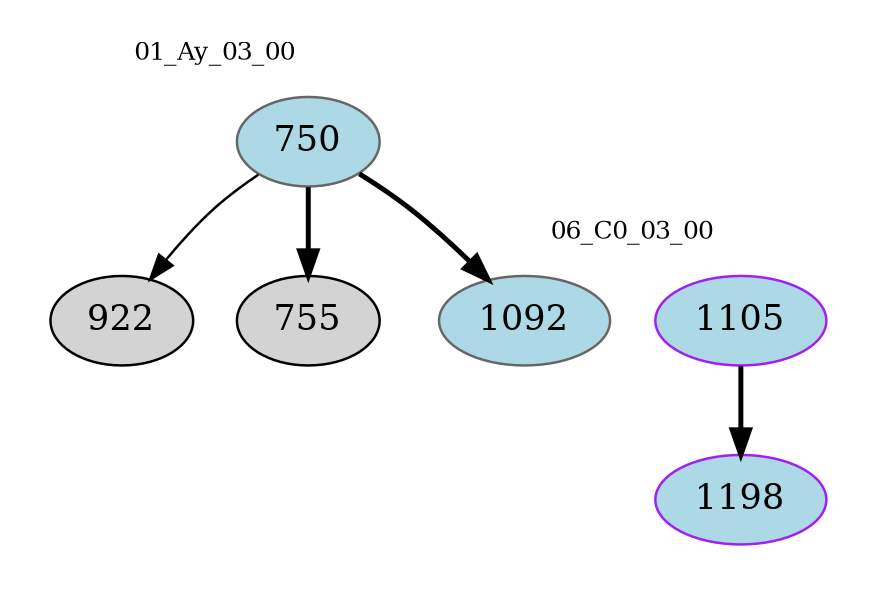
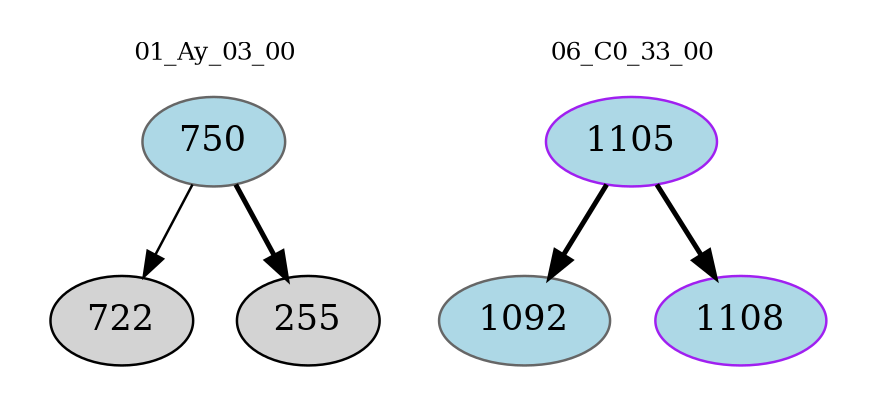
edge "750" -> "1092": now "1105" -> "1092"
cluster "06_C0_03_00": label "06_C0_03_00" -> "06_C0_33_00"
node "922": label "922" -> "722"
node "755": label "755" -> "255"
node "1198": label "1198" -> "1108"
